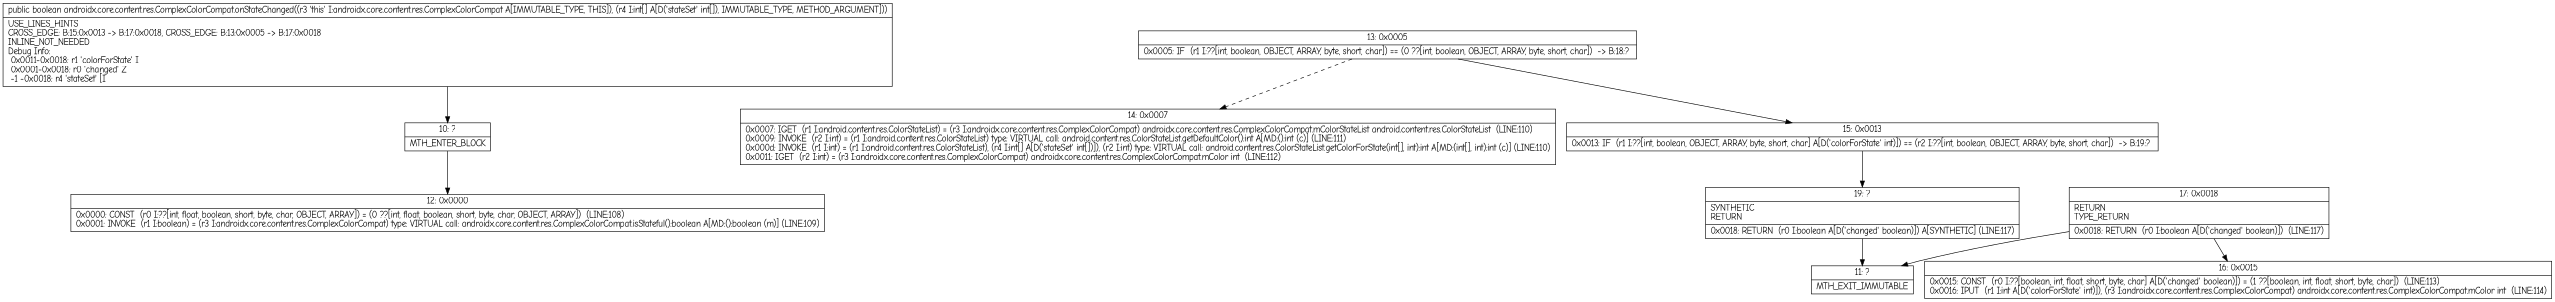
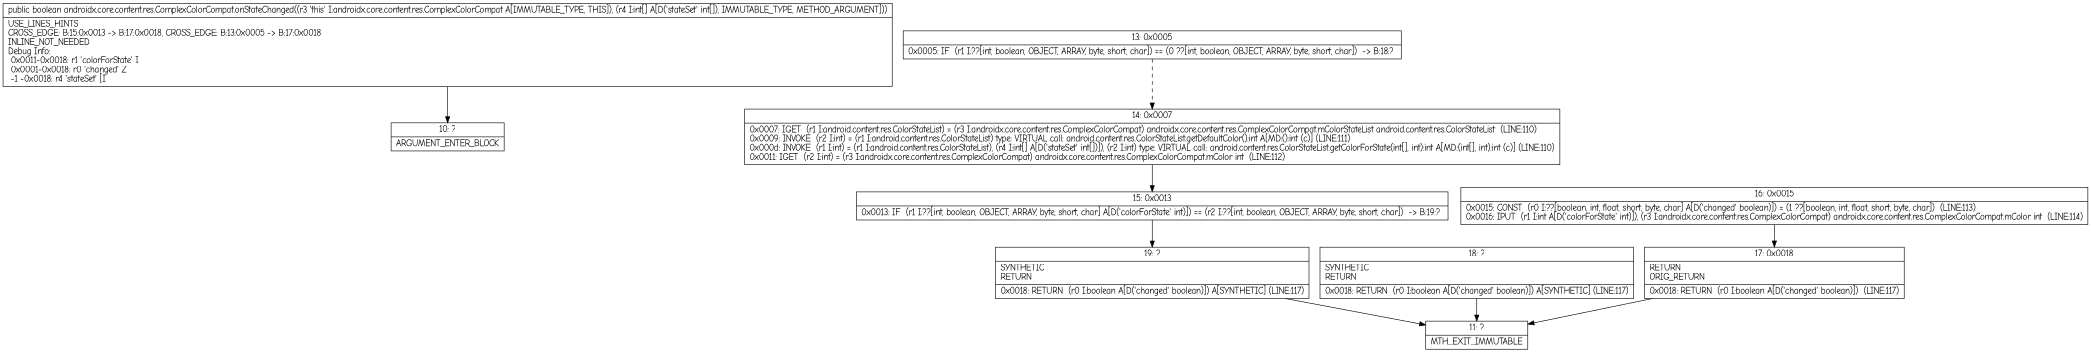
edge "13: 0x0005" -> "15: 0x0013": now "14: 0x0007" -> "15: 0x0013"
node "10: ?": text "MTH_ENTER_BLOCK" -> "ARGUMENT_ENTER_BLOCK"
node "12: 0x0000": removed
node "17: 0x0018": text "TYPE_RETURN" -> "ORIG_RETURN"
edge "17: 0x0018" -> "16: 0x0015": reversed
node "18: ?": added
